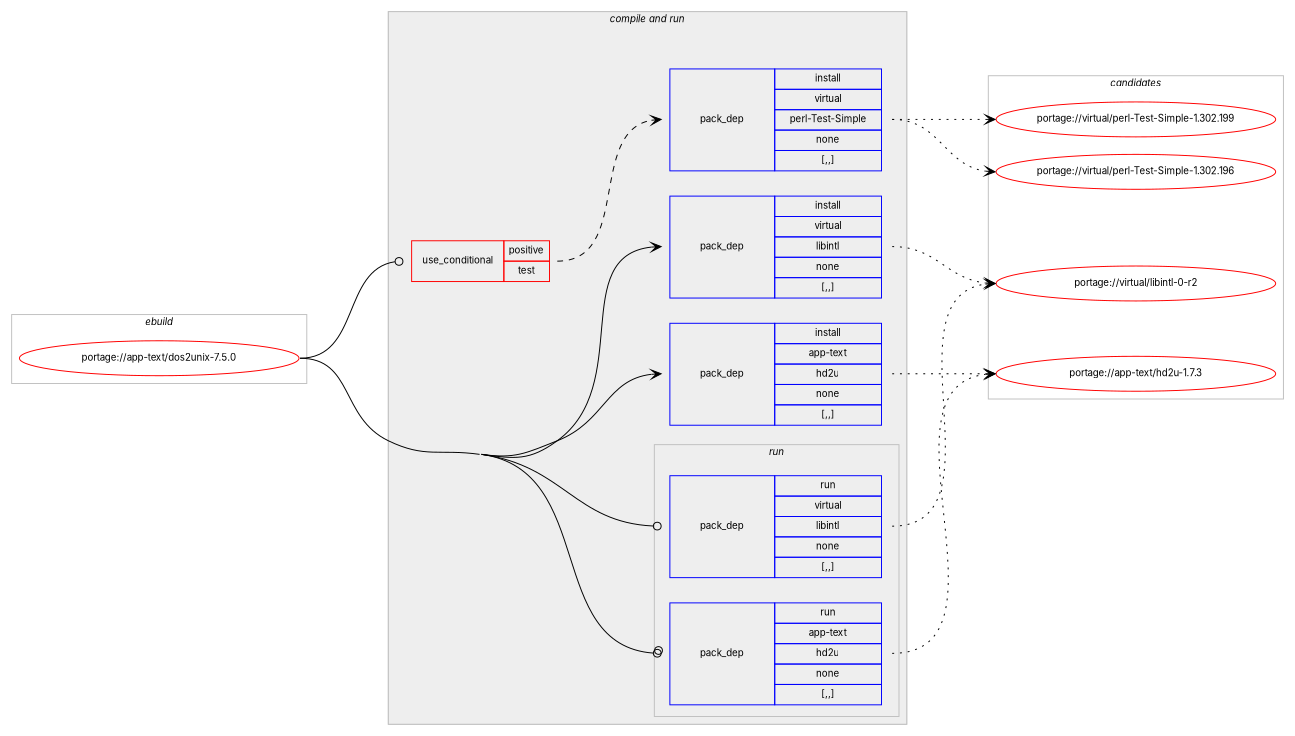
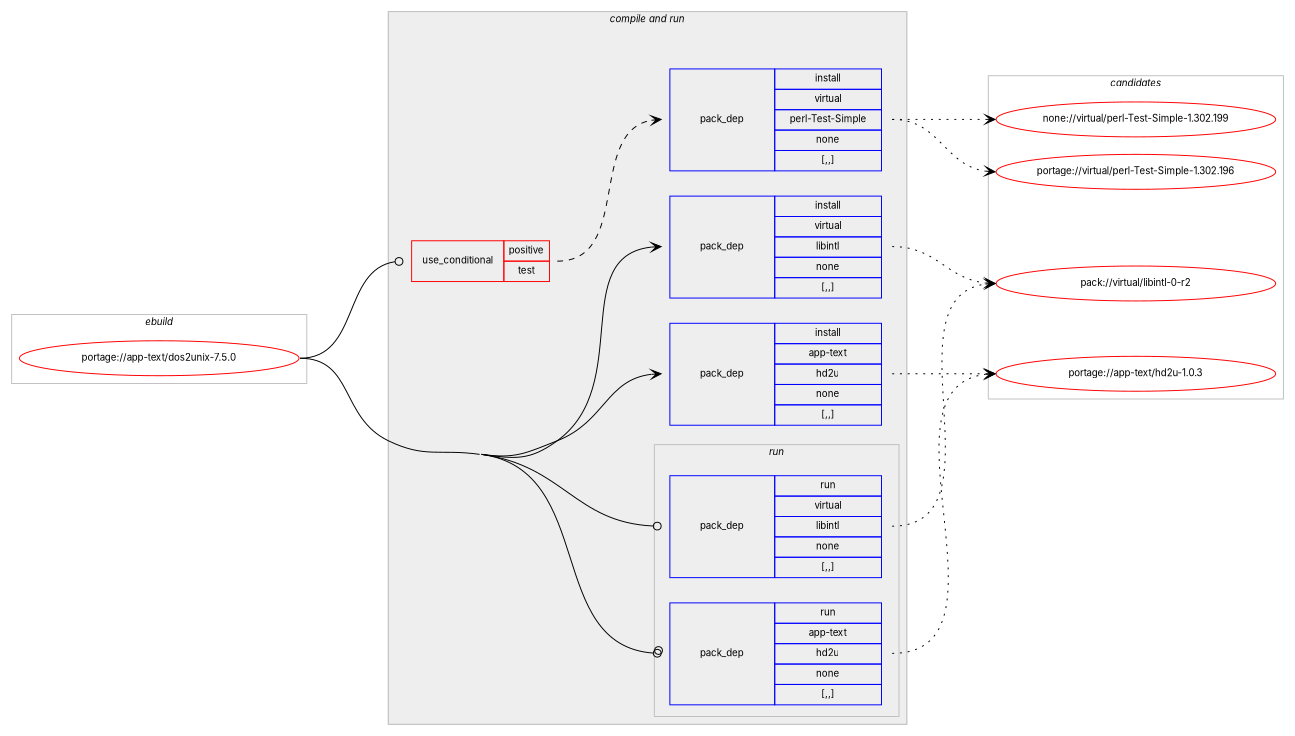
node "portage://virtual/perl-Test-Simple-1.302.199": label "portage://virtual/perl-Test-Simple-1.302.199" -> "none://virtual/perl-Test-Simple-1.302.199"
node "portage://virtual/libintl-0-r2": label "portage://virtual/libintl-0-r2" -> "pack://virtual/libintl-0-r2"
node "portage://app-text/hd2u-1.7.3": label "portage://app-text/hd2u-1.7.3" -> "portage://app-text/hd2u-1.0.3"
